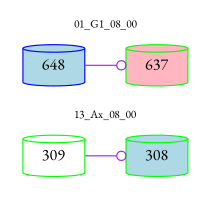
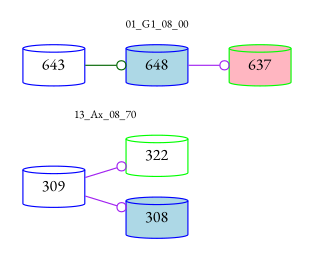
node "643": added
cluster "13_Ax_08_00": label "13_Ax_08_00" -> "13_Ax_08_70"
node "309": color green -> blue
node "322": added
node "308": color green -> blue
